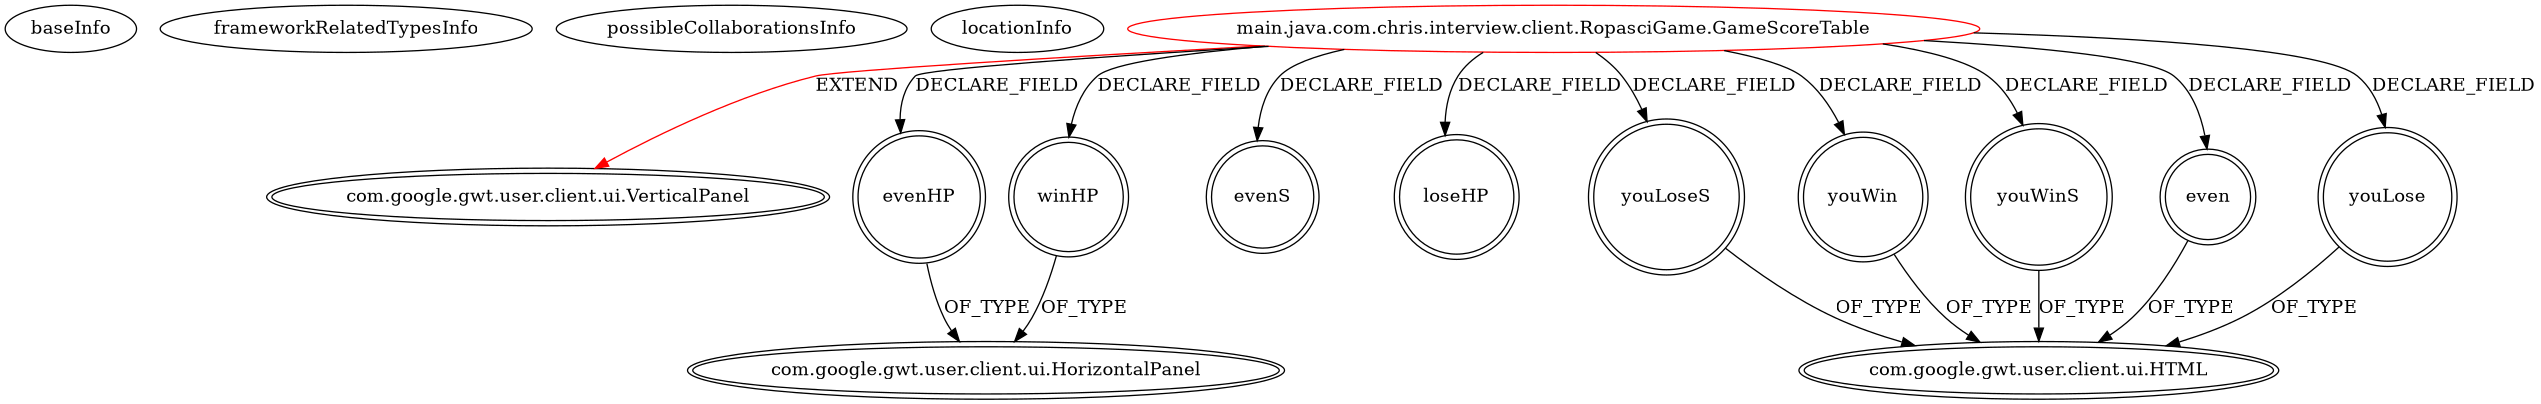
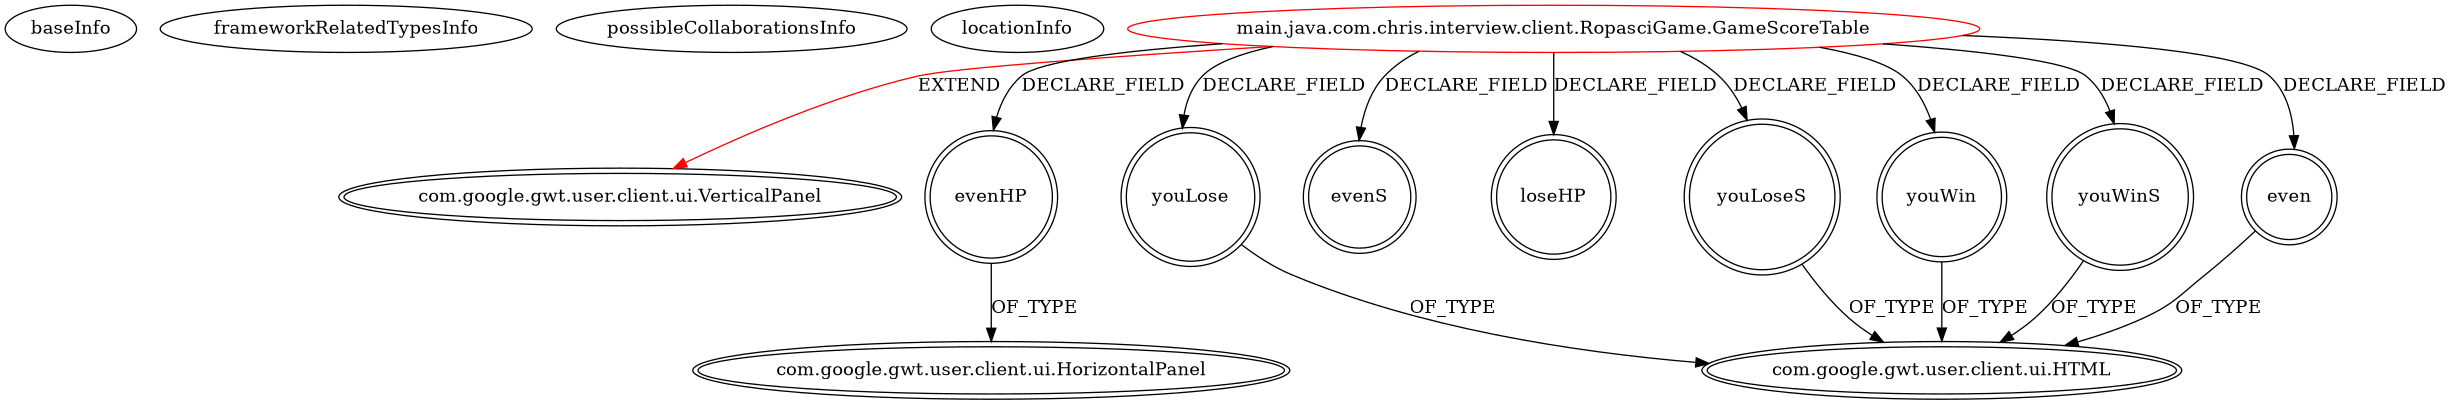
node "winHP": removed
